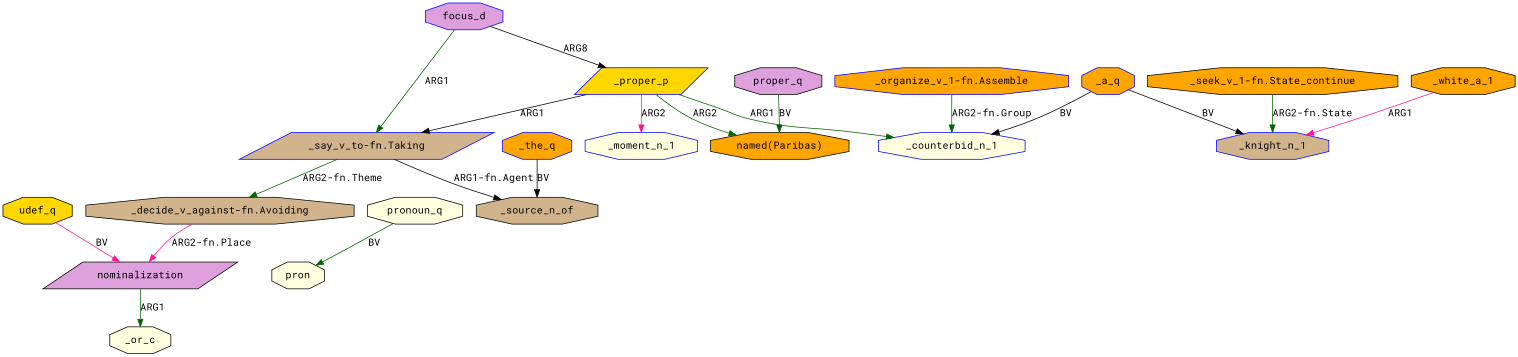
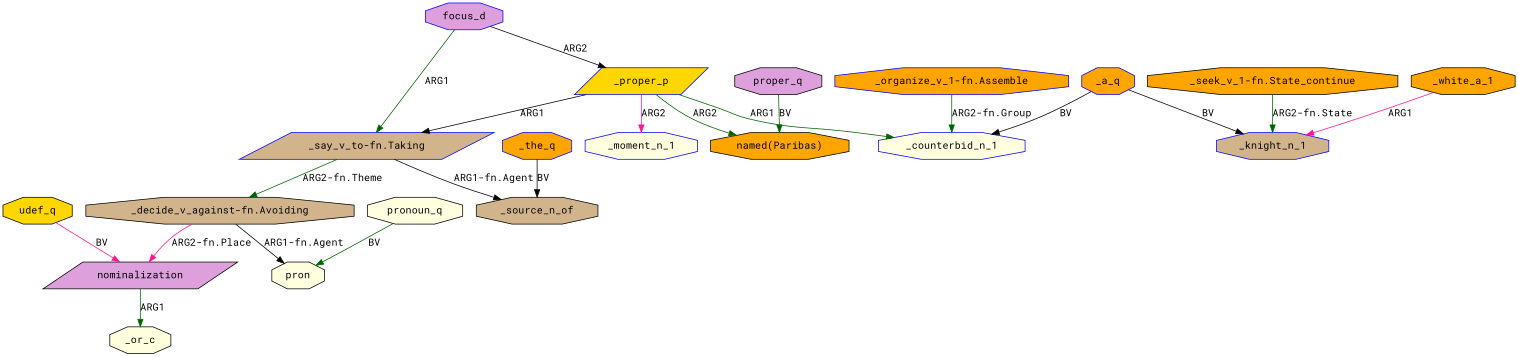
edge "focus_d" -> "_proper_p": label "ARG8" -> "ARG2"
edge "_decide_v_against-fn.Avoiding" -> "pron": added, label "ARG1-fn.Agent"
